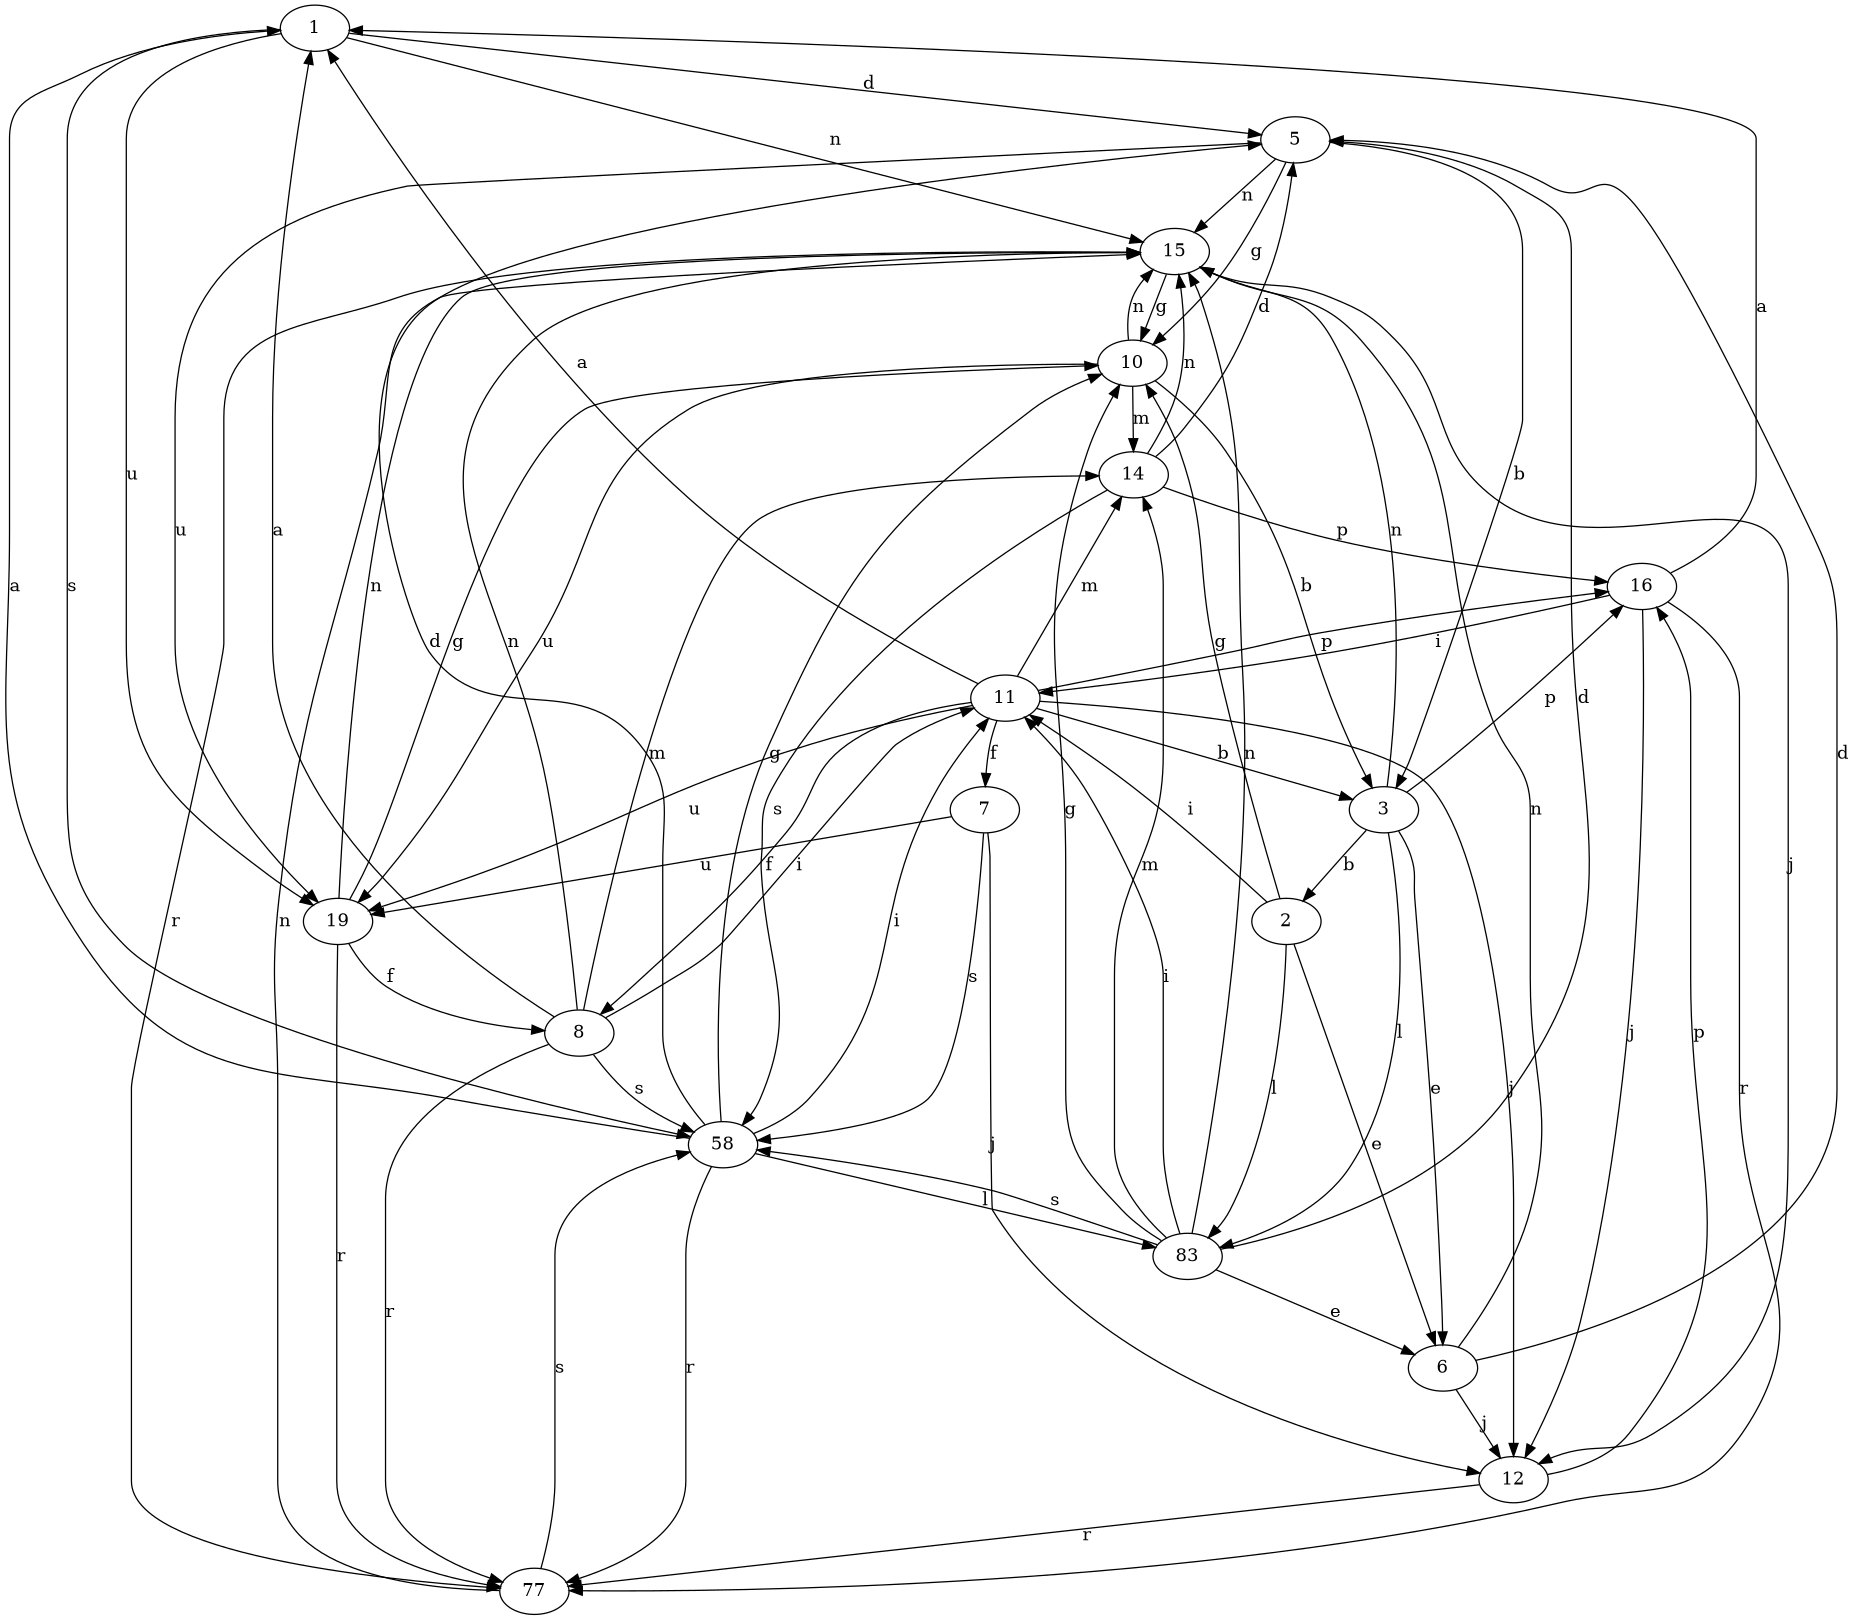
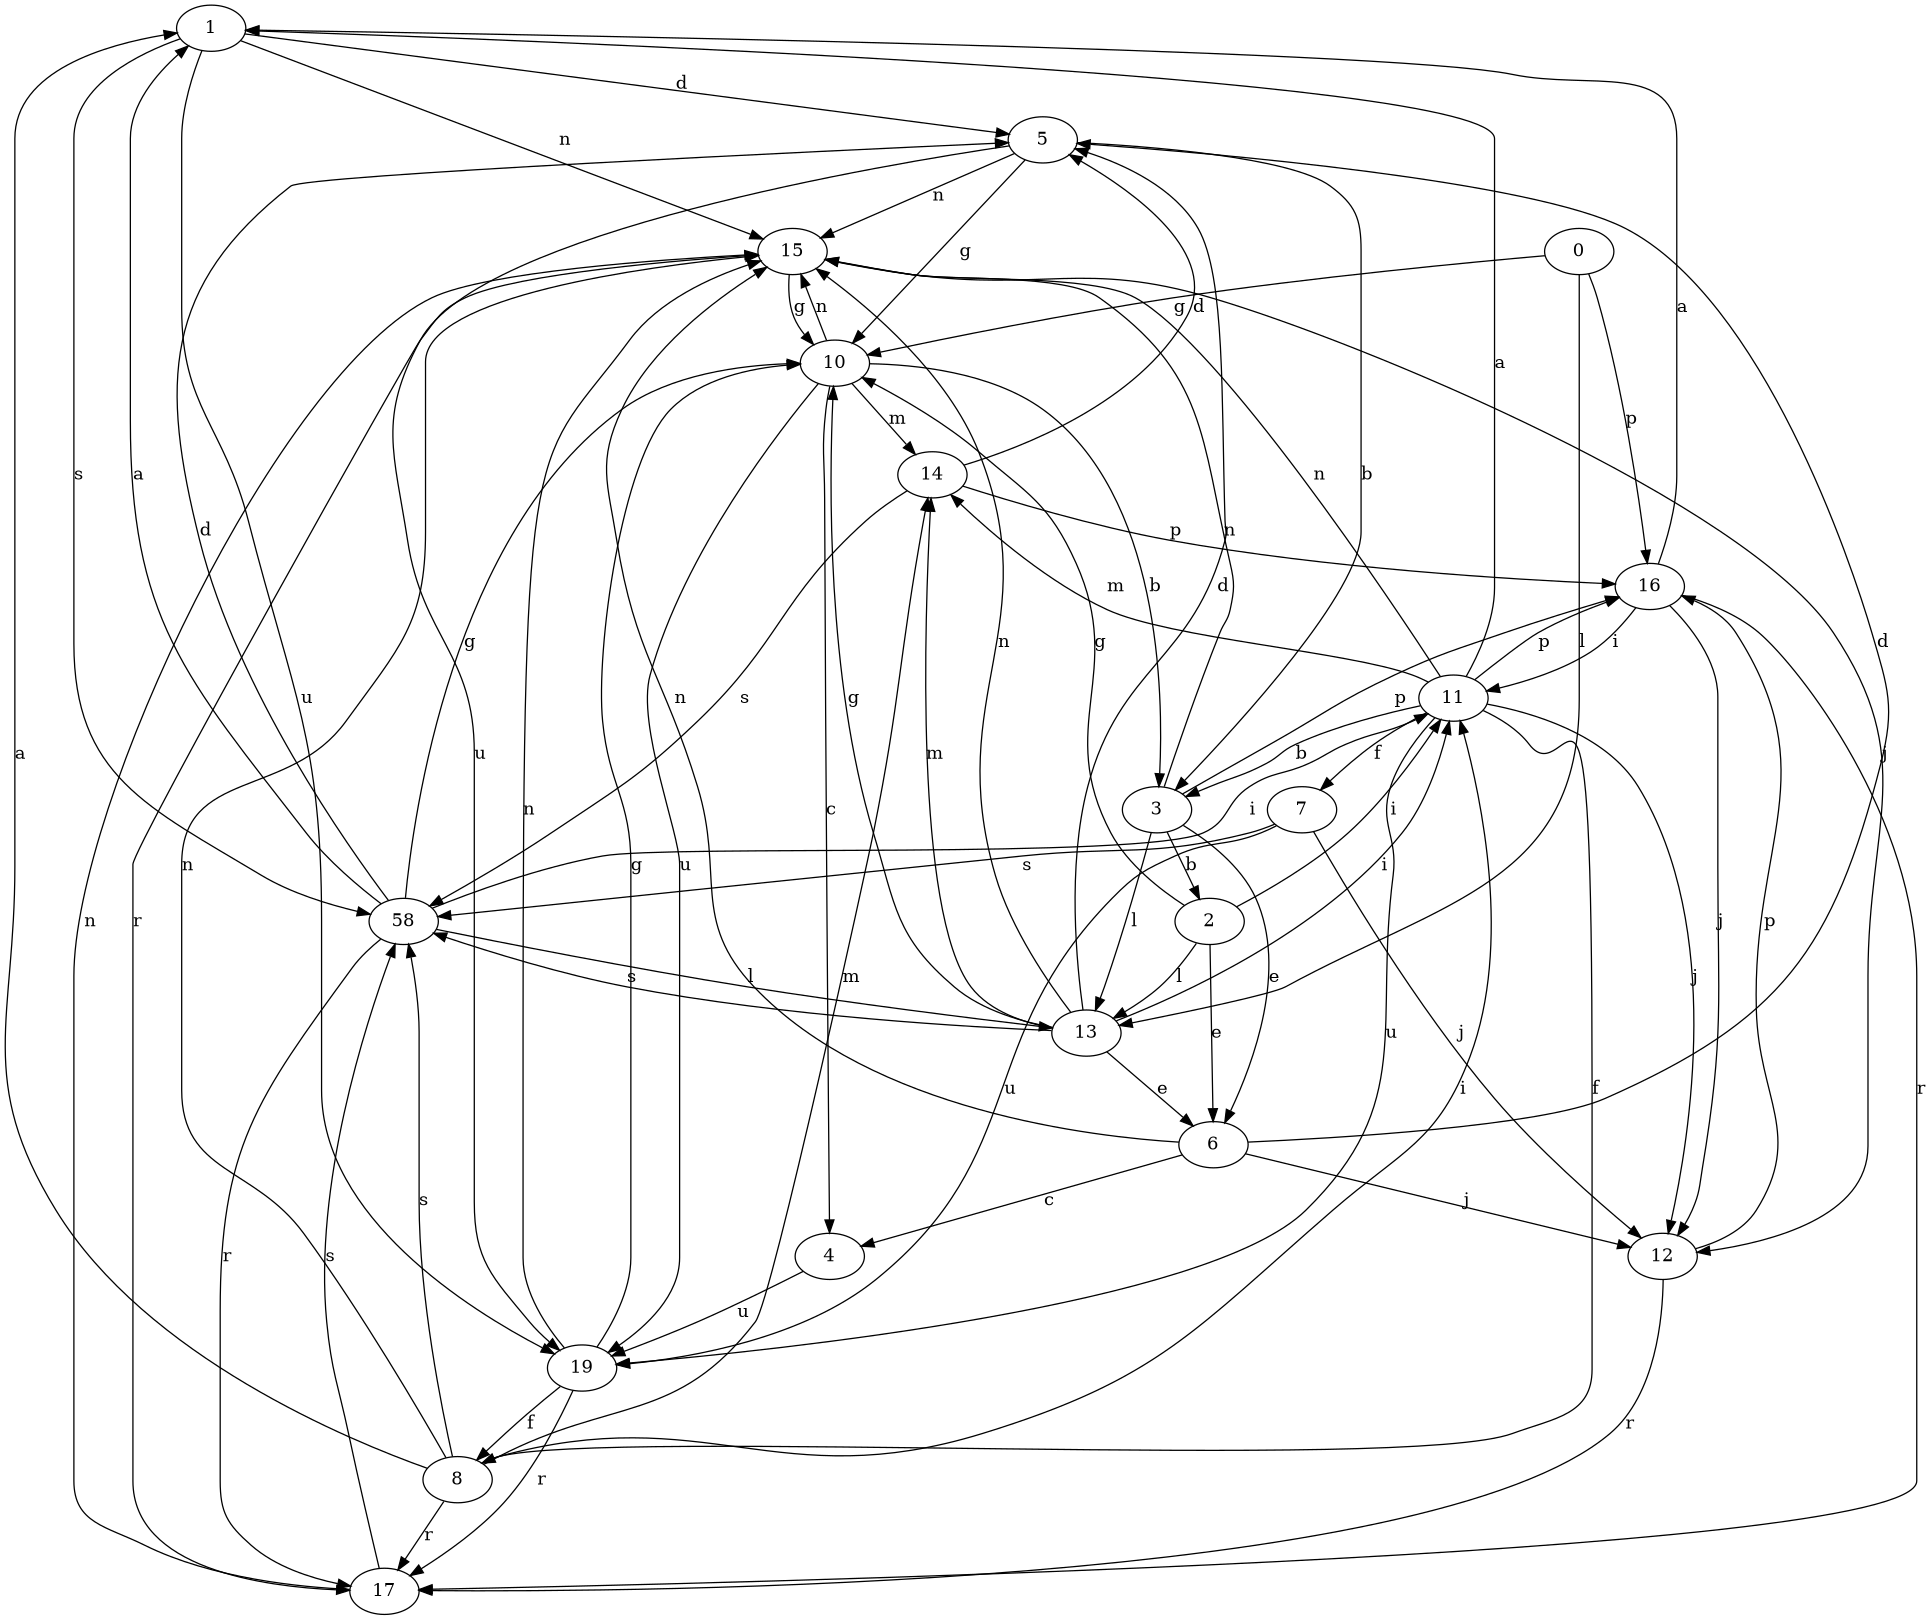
node "0": added
edge "14" -> "15": now "11" -> "15"
node "4": added
node "83": label "83" -> "13"
node "77": label "77" -> "17"
